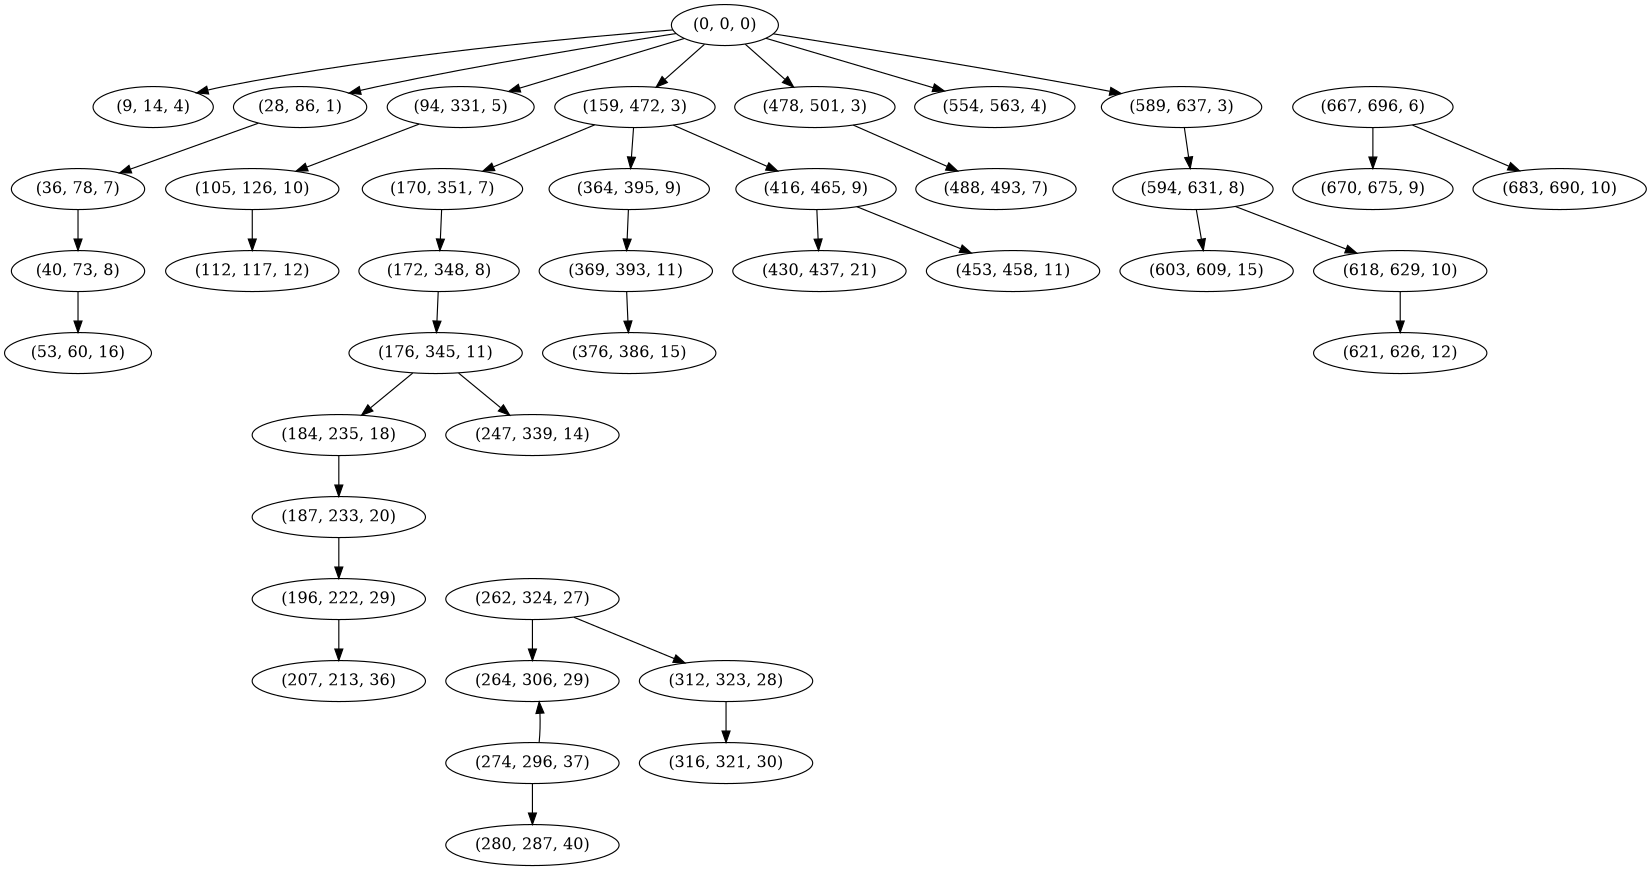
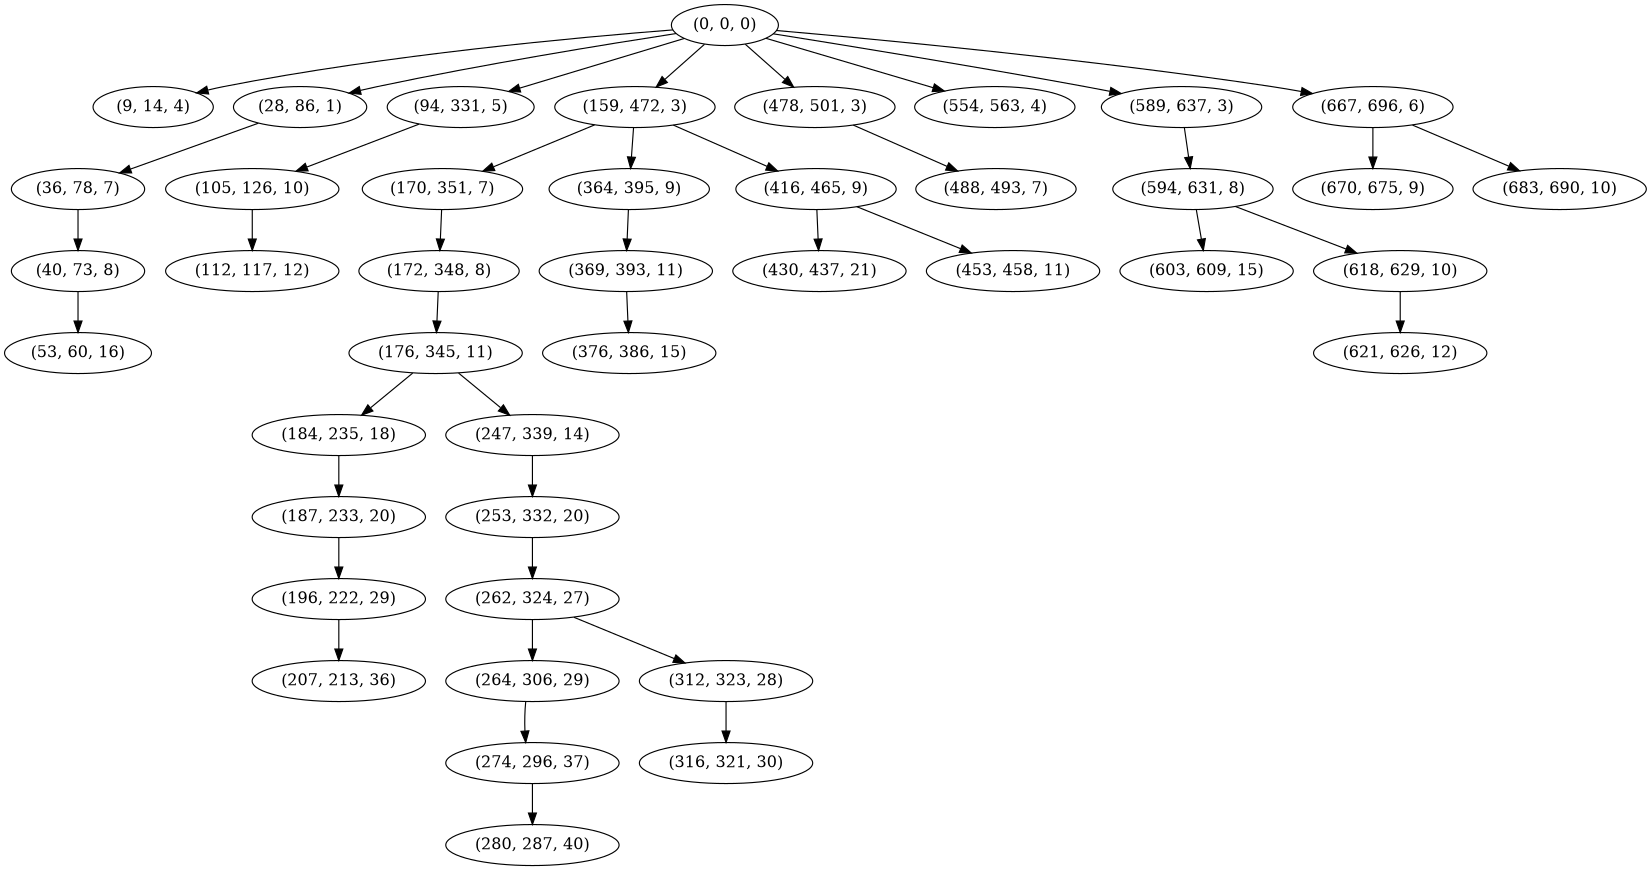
edge "(0, 0, 0)" -> "(667, 696, 6)": added
node "(253, 332, 20)": added
edge "(274, 296, 37)" -> "(264, 306, 29)": reversed
